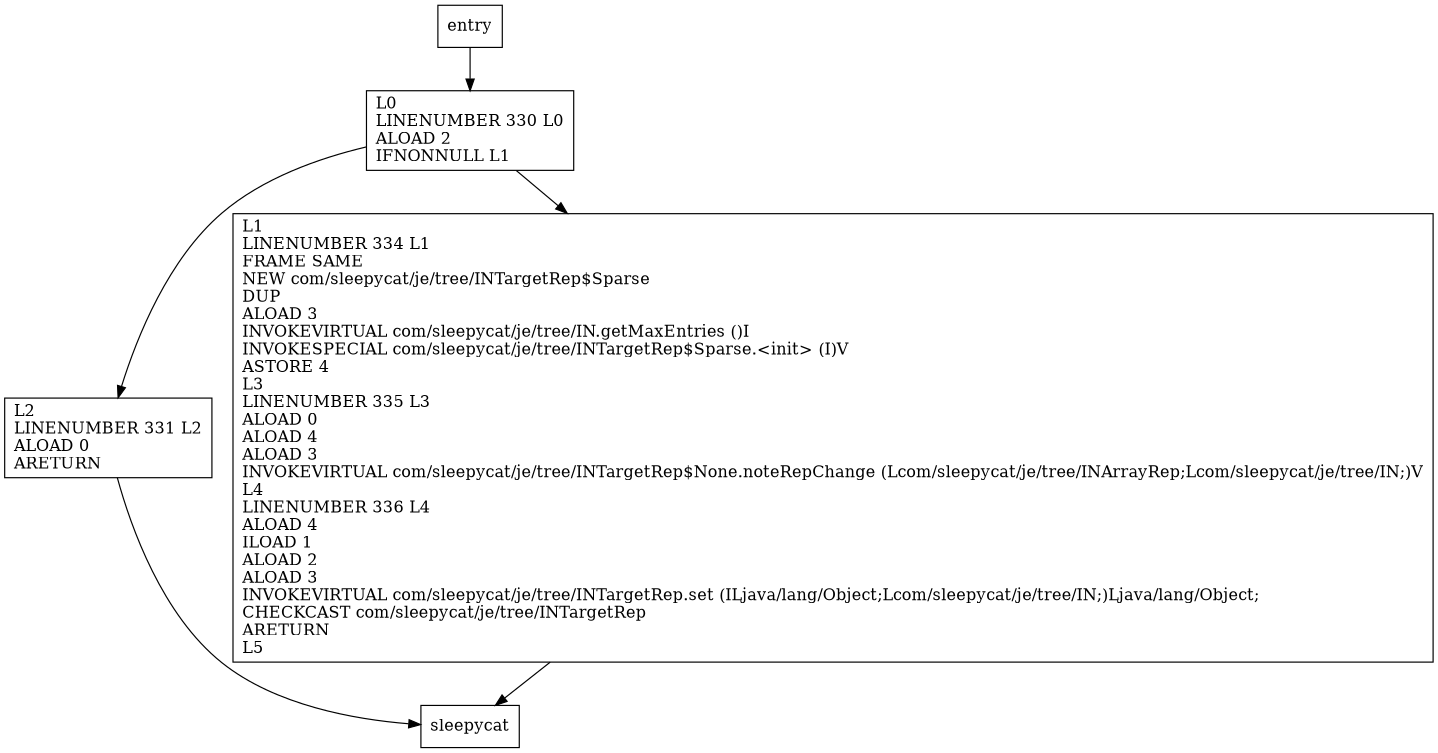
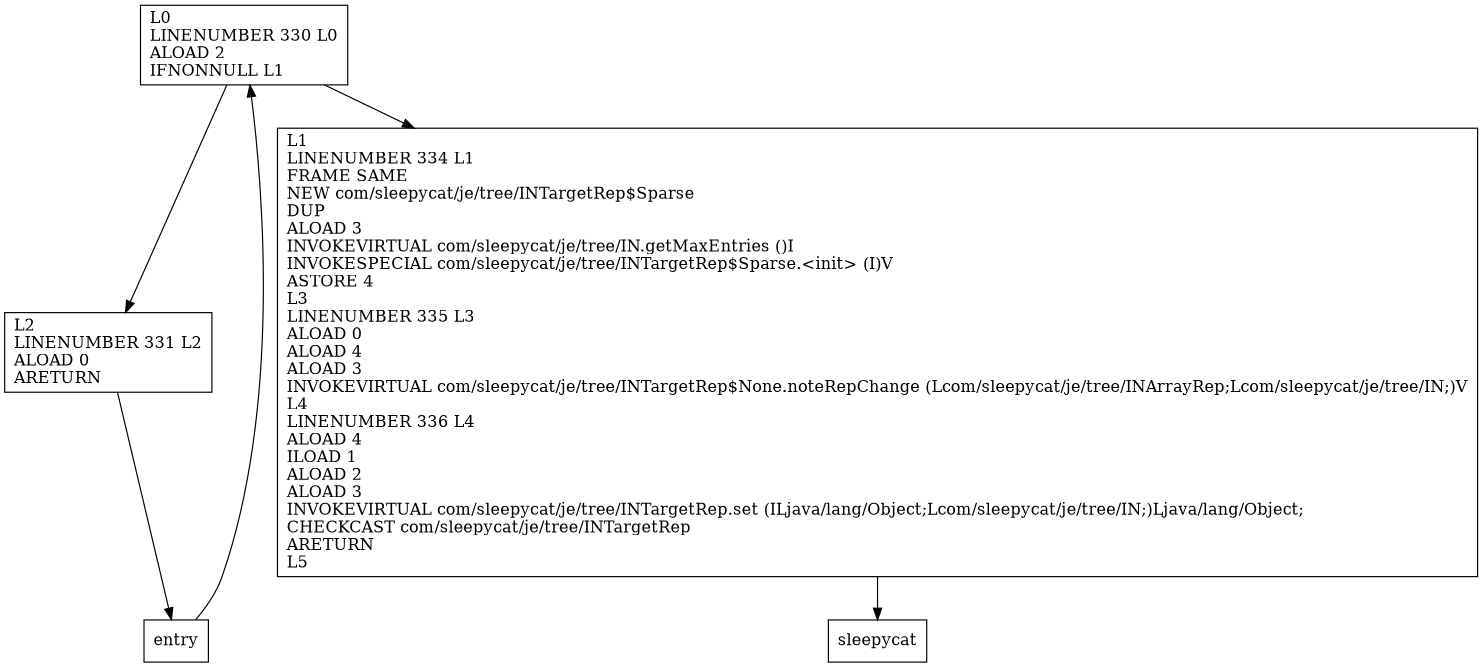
edge "L2 LINENUMBER 331 L2 ALOAD 0 ARETURN" -> "sleepycat": now "L2 LINENUMBER 331 L2 ALOAD 0 ARETURN" -> "entry"
